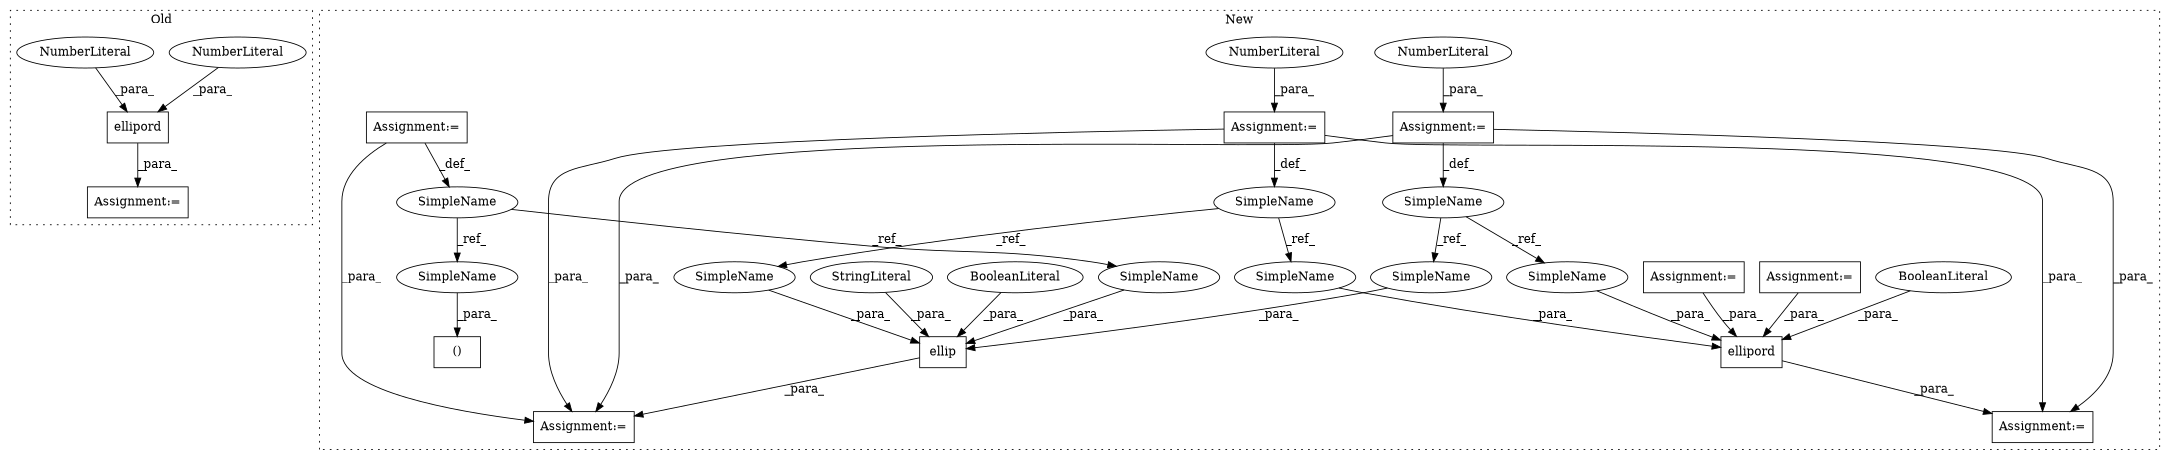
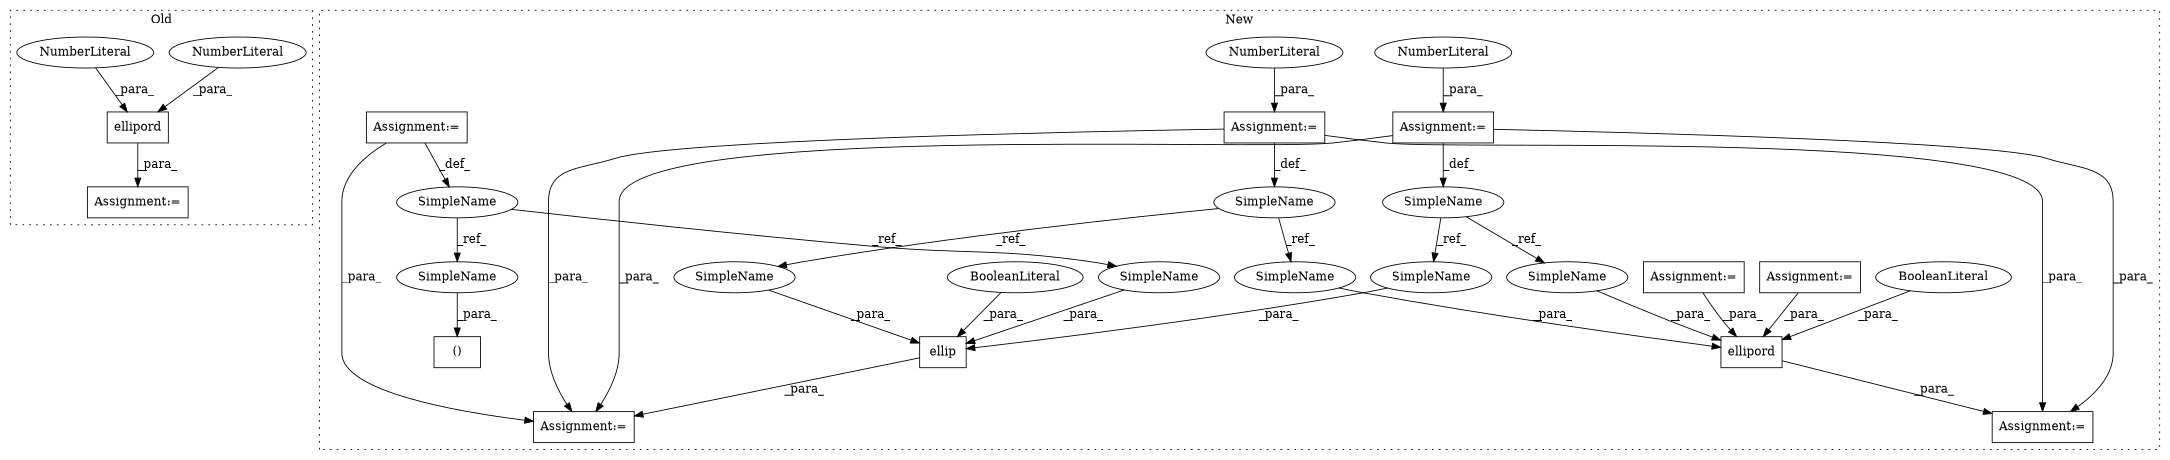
node "StringLiteral": removed
